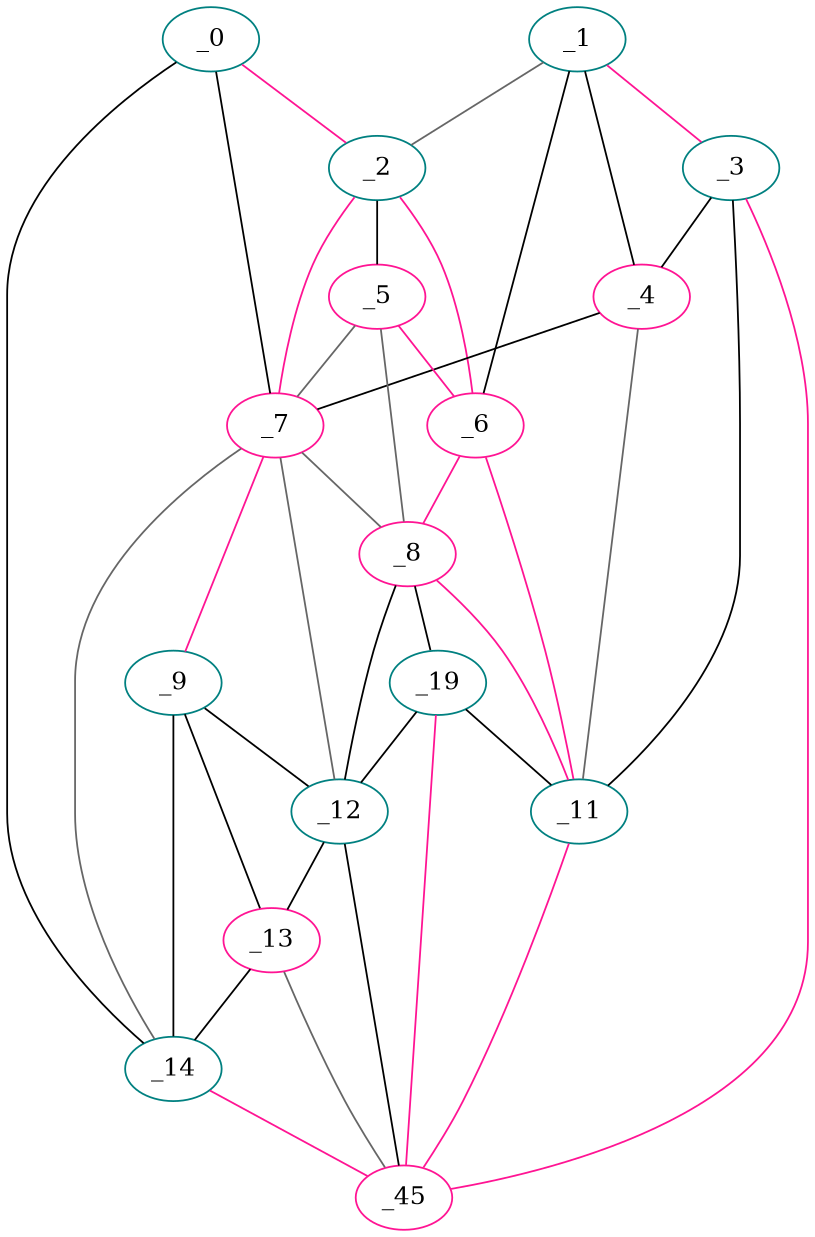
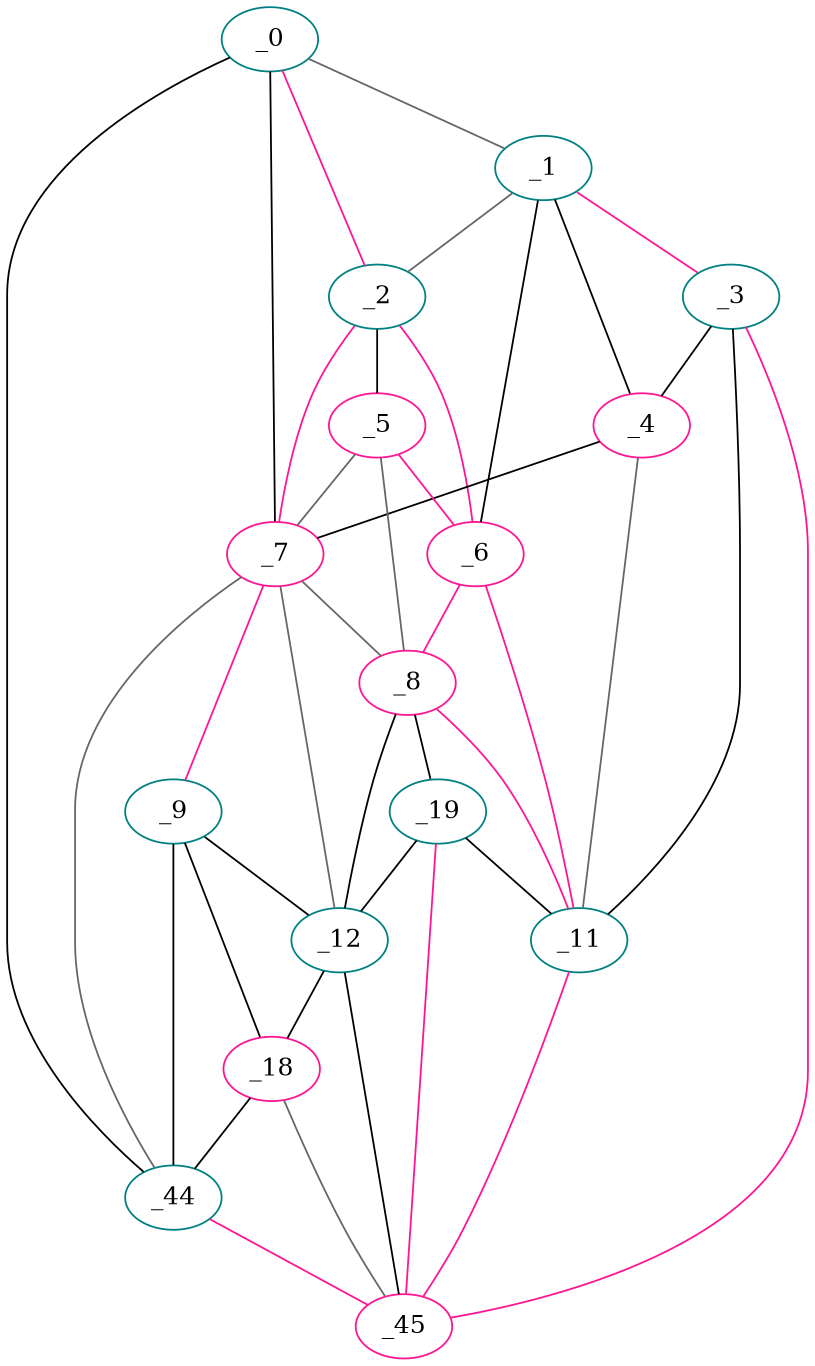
edge "_0" -- "_1": added
node "_13": label "_13" -> "_18"
node "_14": label "_14" -> "_44"
